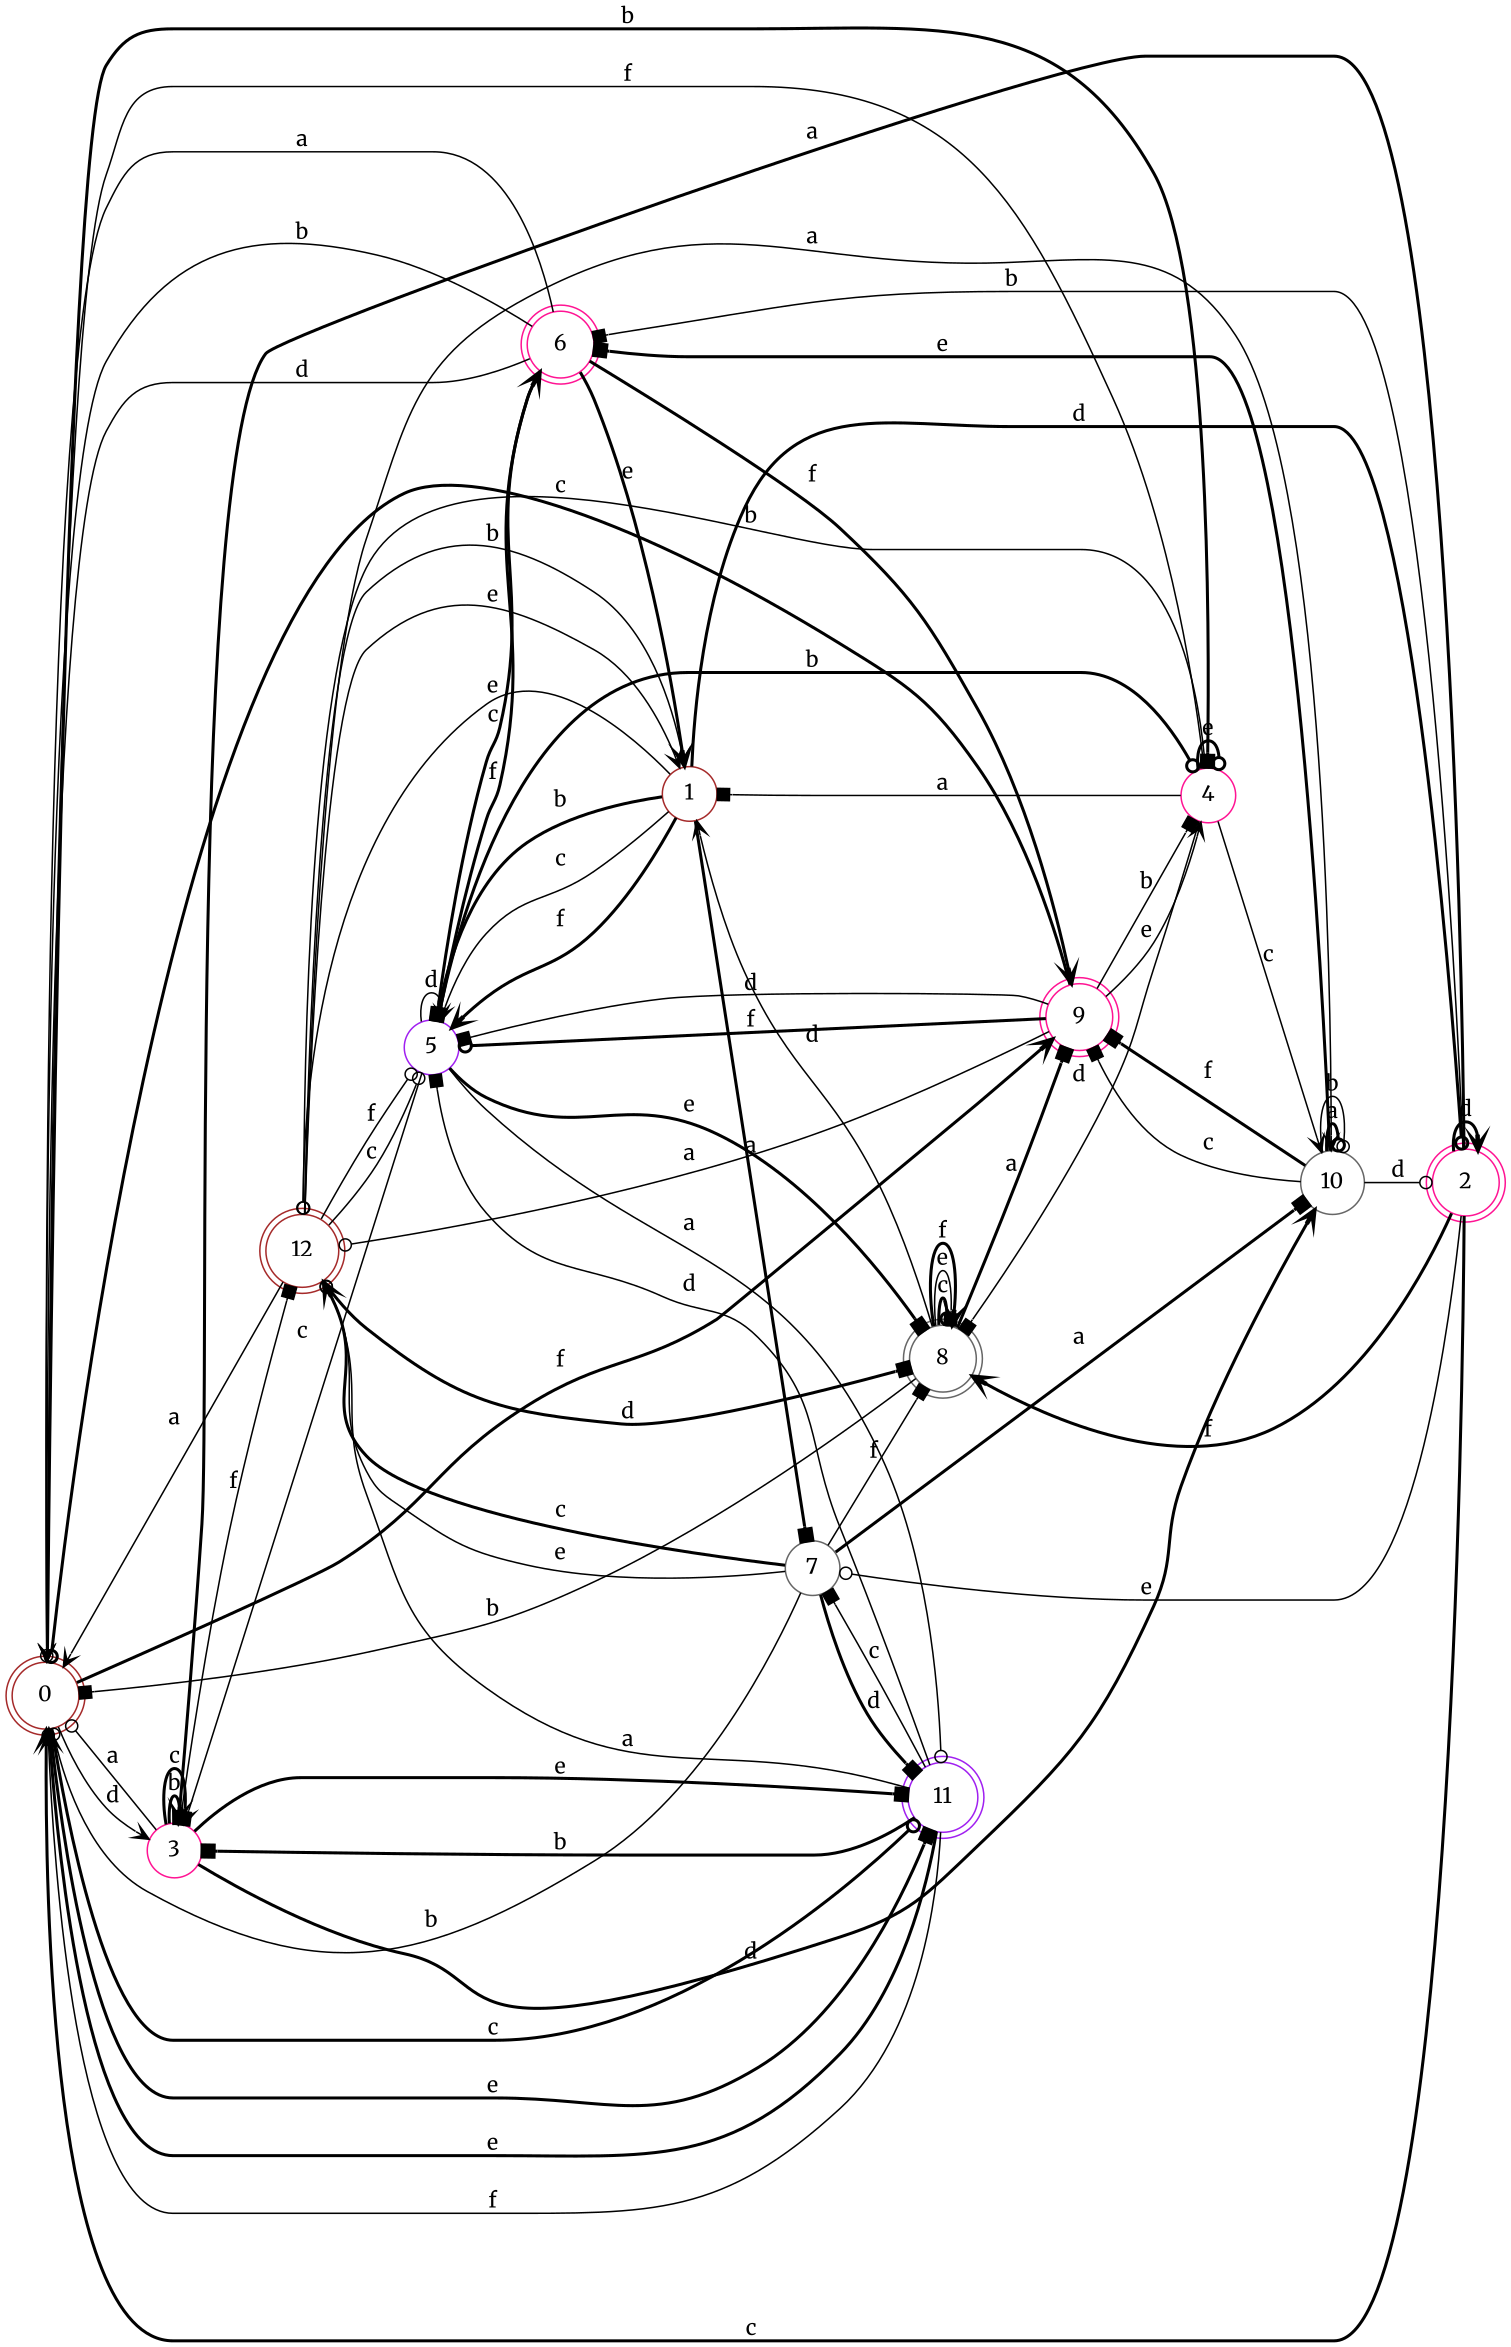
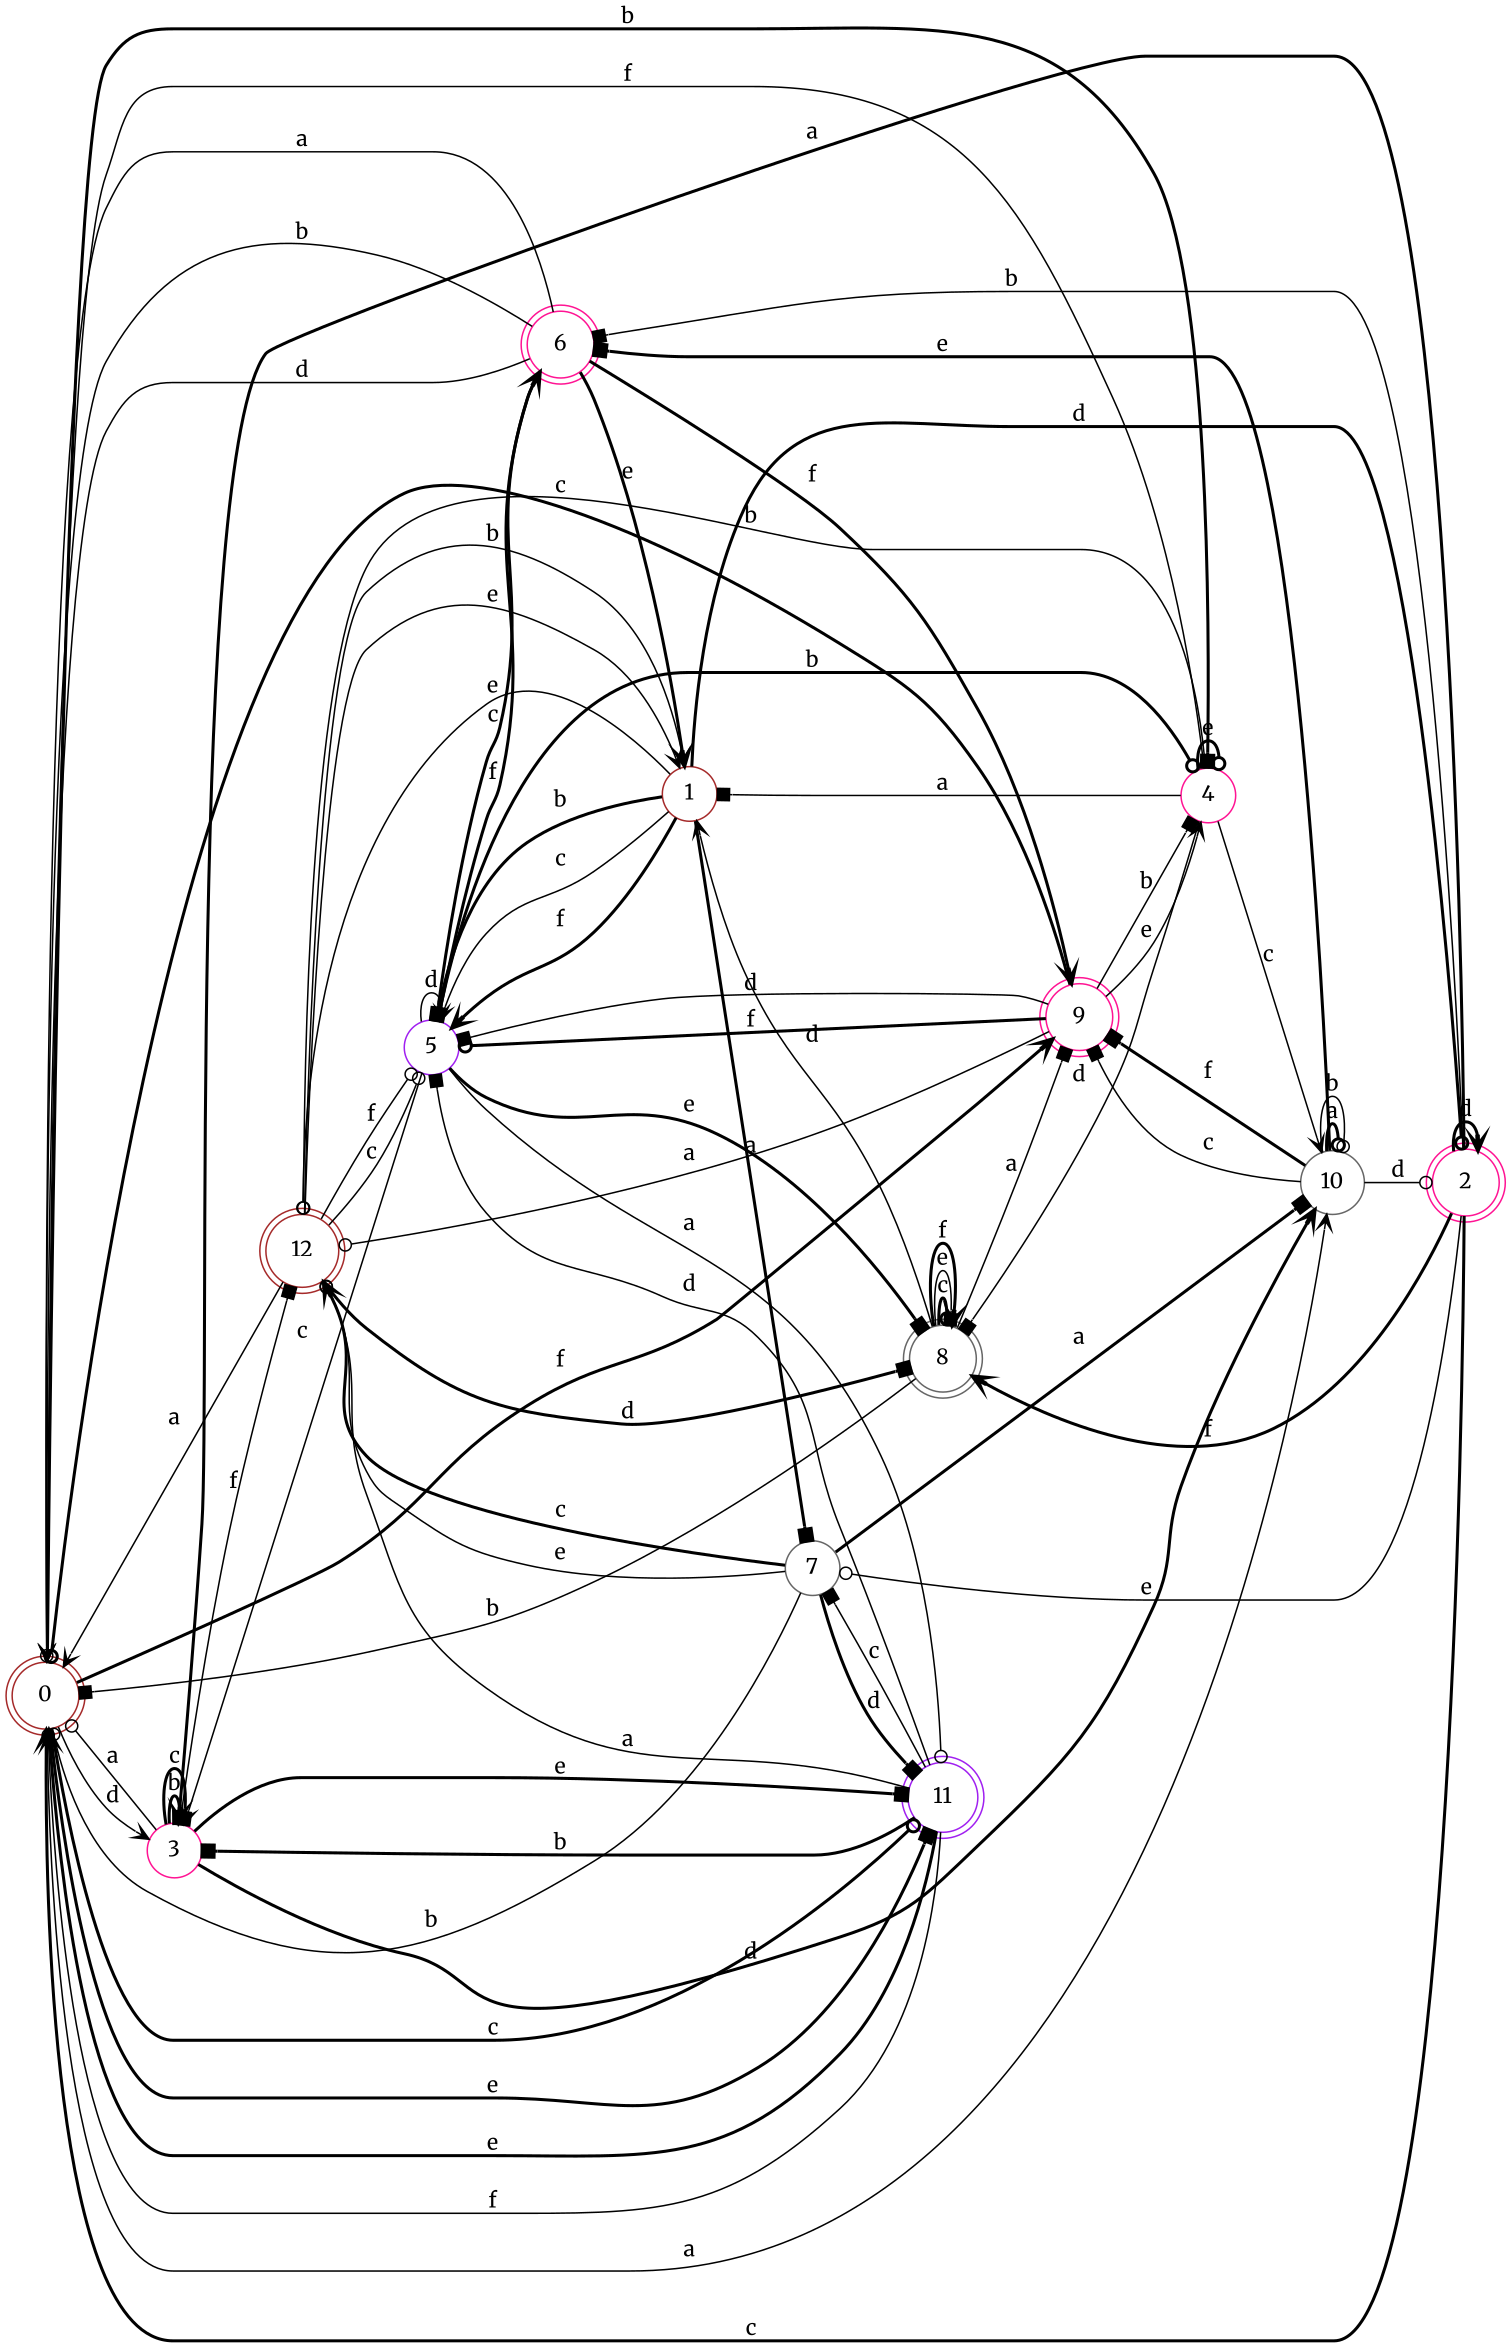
edge "12" -> "10": now "0" -> "10"
edge "8" -> "9": style bold -> solid
edge "7" -> "8": removed, label "f"
